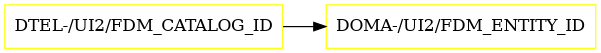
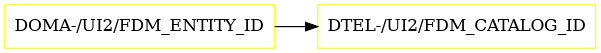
edge "DTEL-/UI2/FDM_CATALOG_ID" -> "DOMA-/UI2/FDM_ENTITY_ID": reversed
